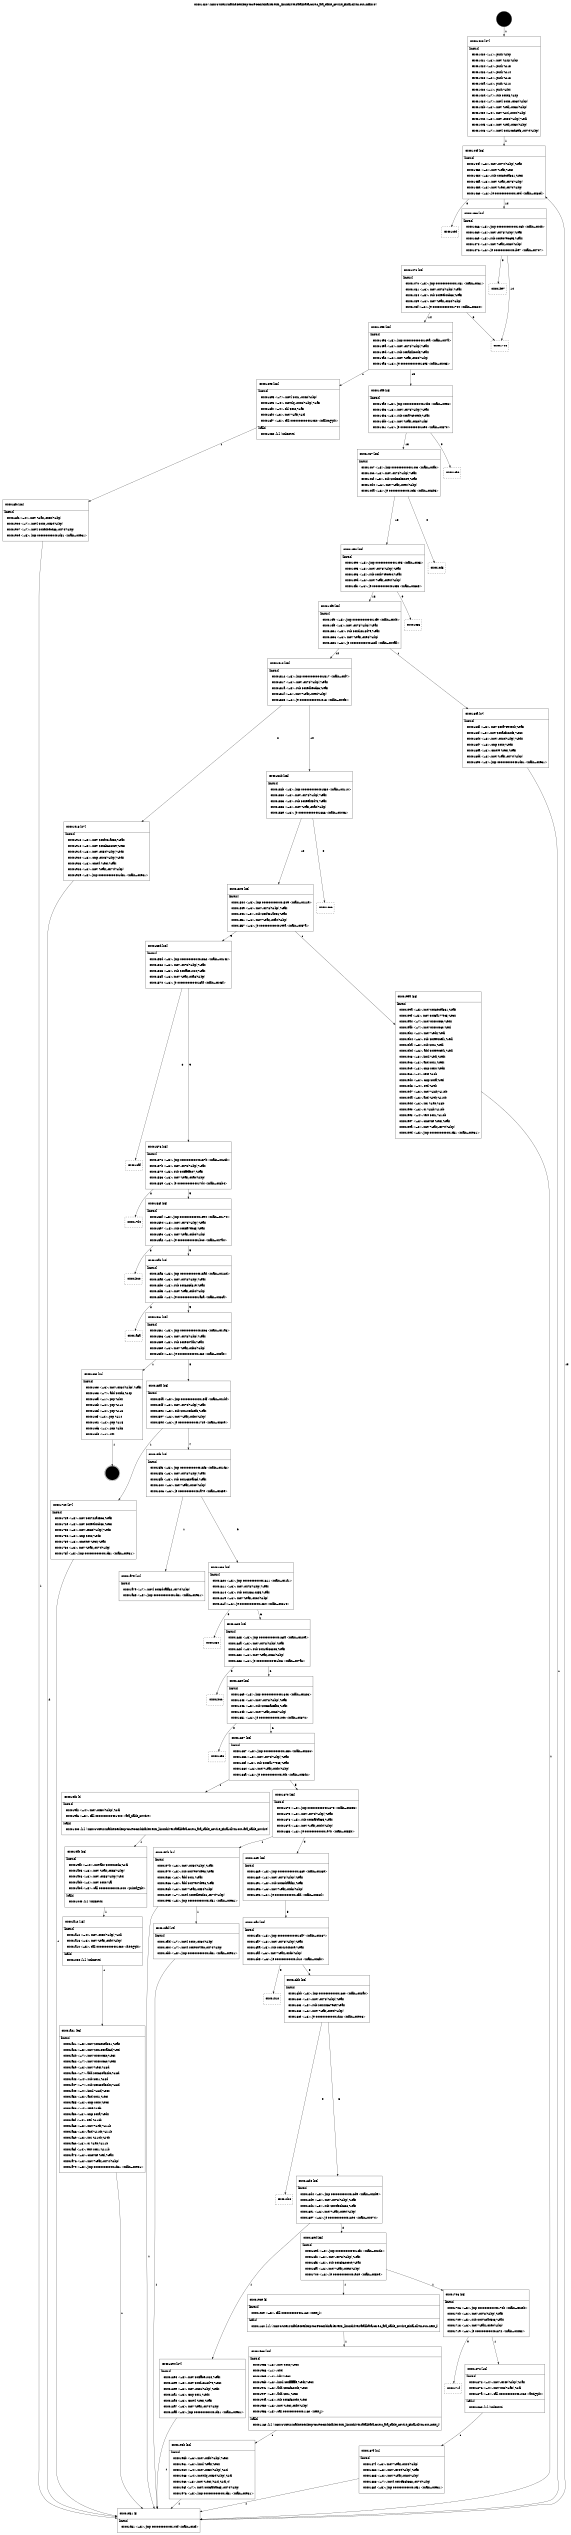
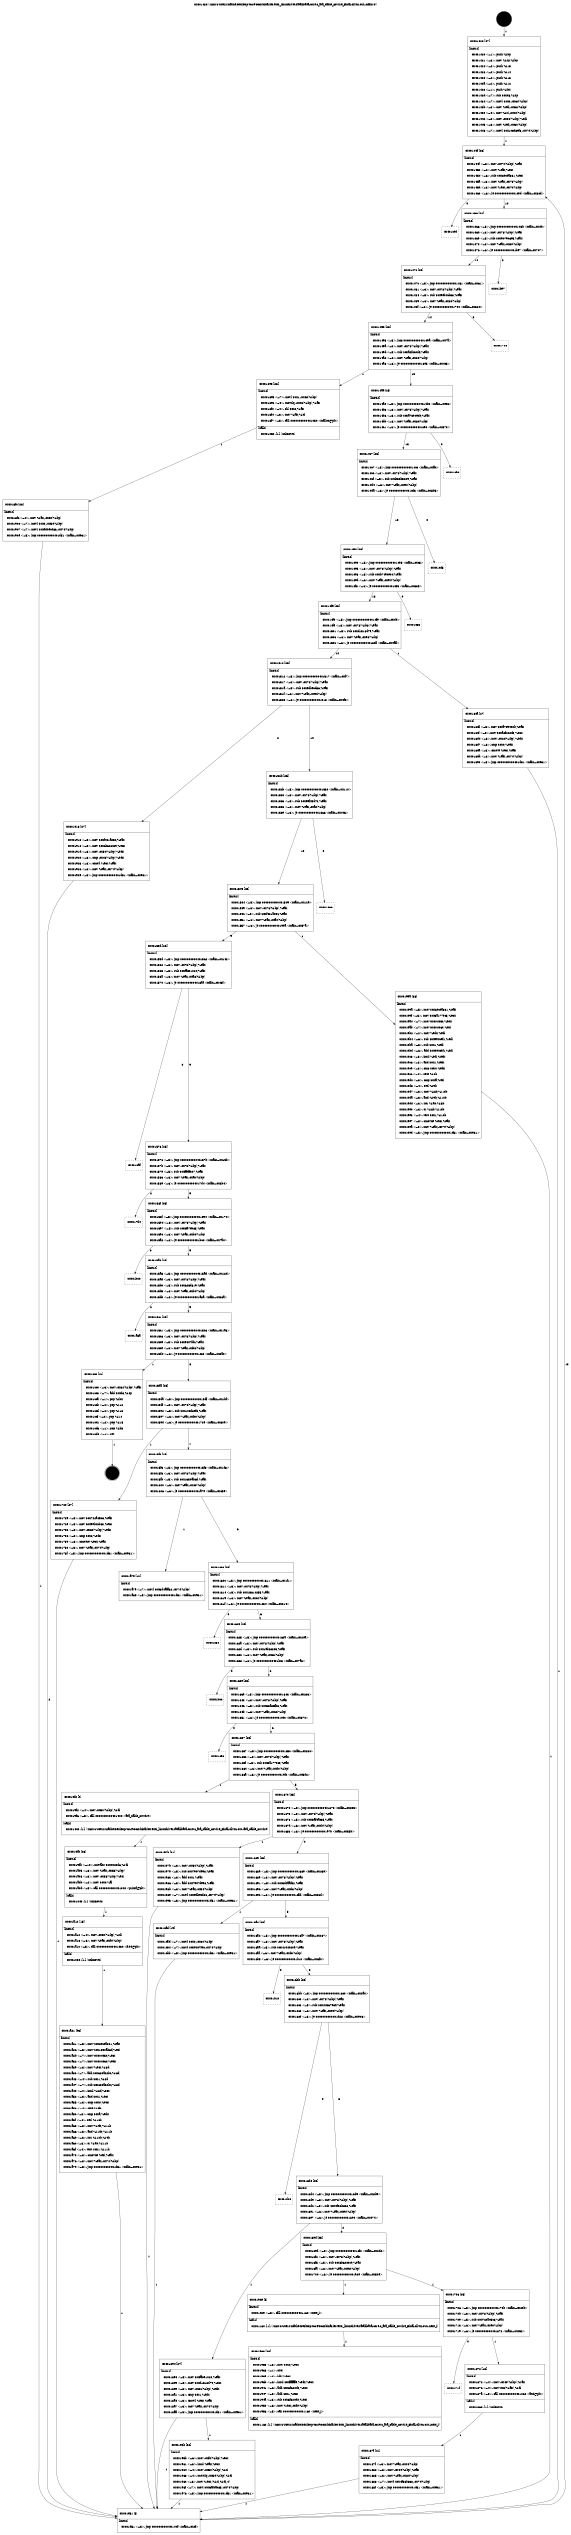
edge "0x401466 [22]" -> "0x401744": now "0x401466 [22]" -> "0x40147c [25]"
edge "0x40197b [31]" -> "0x401cad [19]": now "0x401689 [25]" -> "0x401cad [19]"
edge "0x401933 [40]" -> "0x40195b [32]": now "0x401894 [27]" -> "0x40195b [32]"
